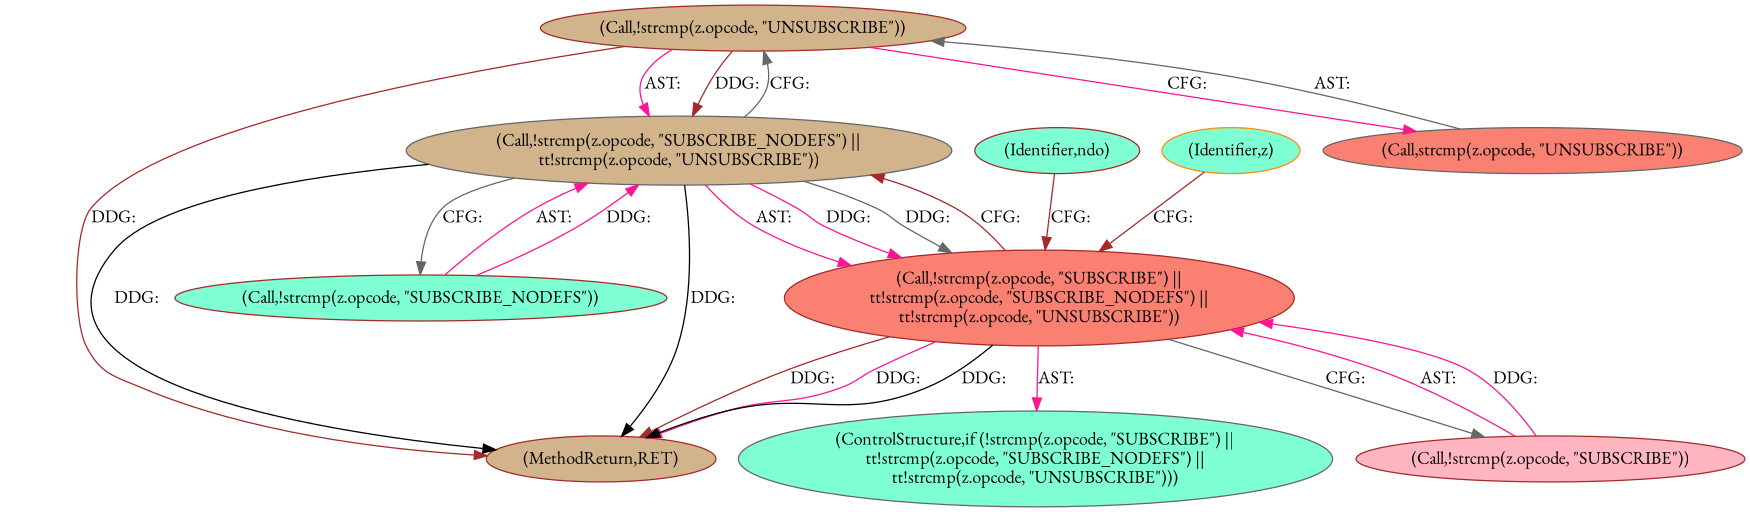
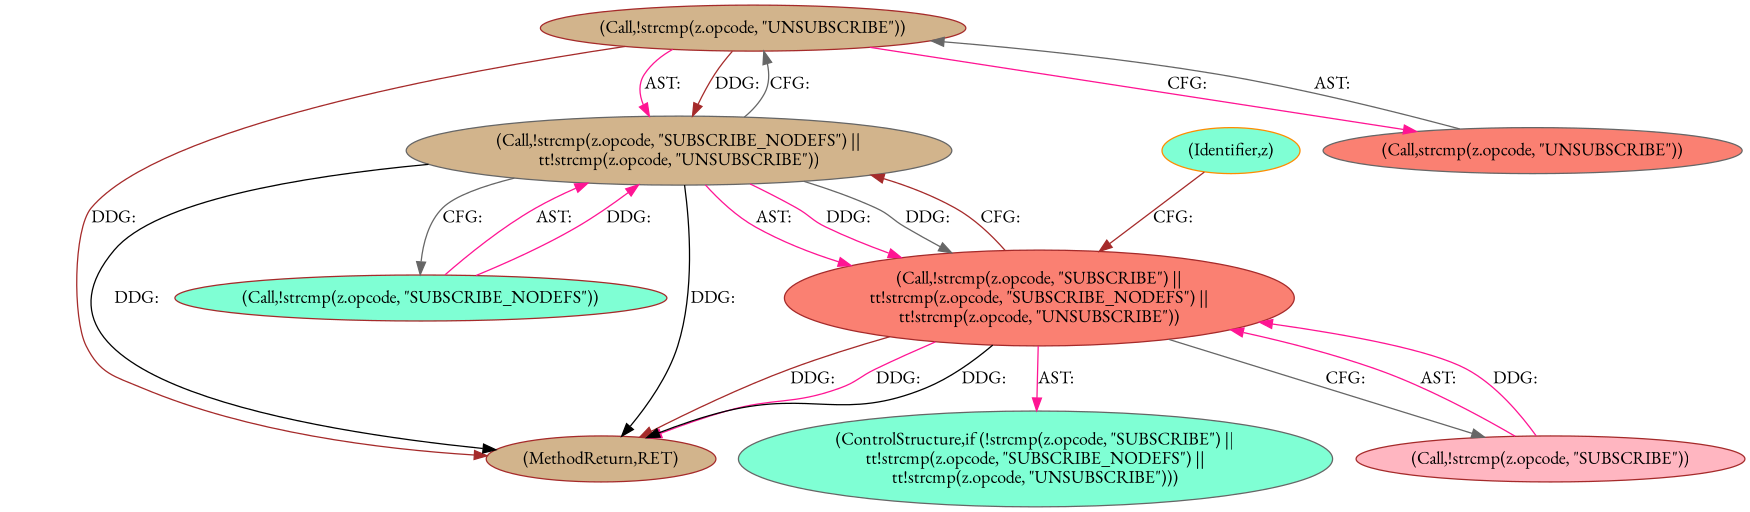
node "(Identifier,ndo)": removed
